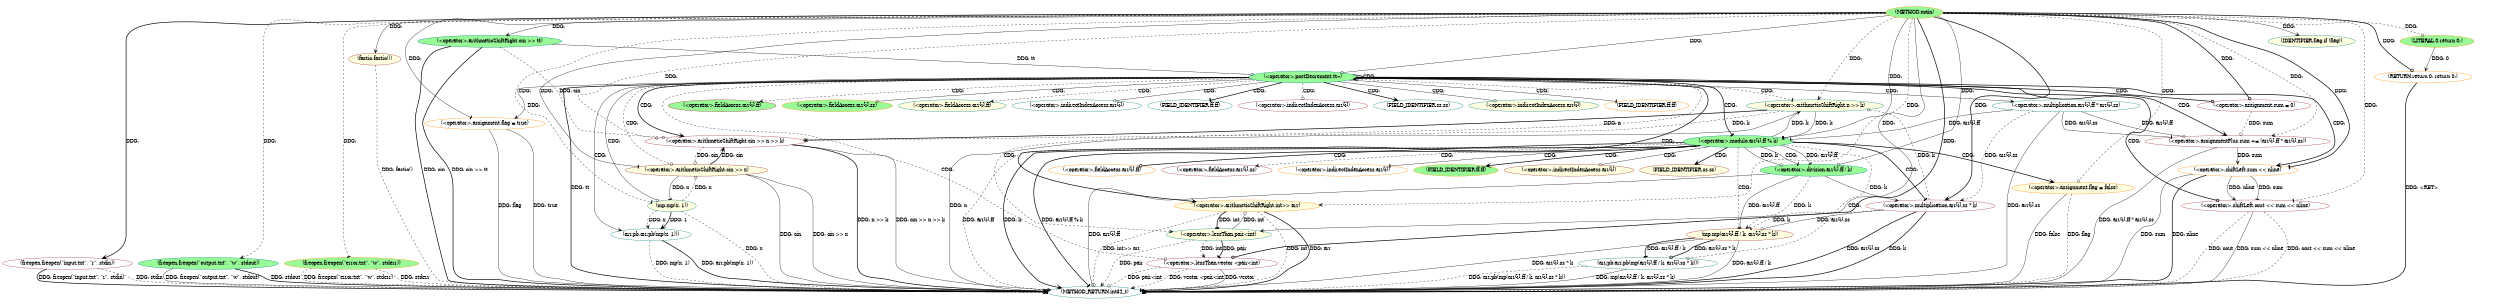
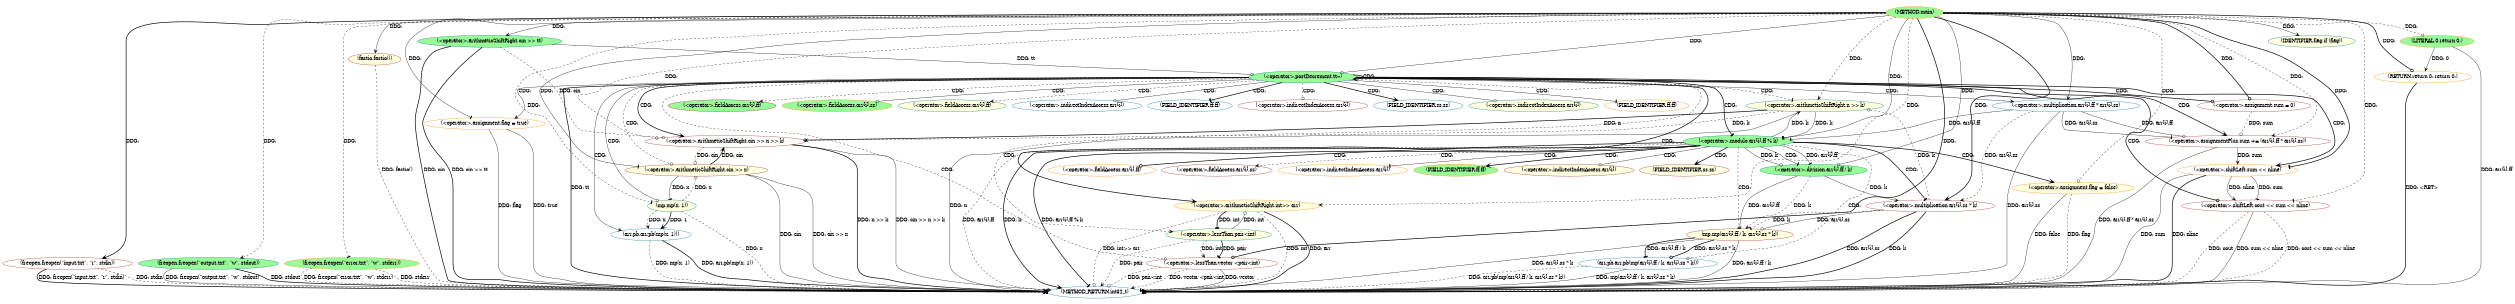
edge "(<operator>.division,arr[i].ff / k)" -> "(METHOD_RETURN,int32_t)": now "(LITERAL,0,return 0;)" -> "(METHOD_RETURN,int32_t)"
edge "(METHOD,main)" -> "(<operator>.lessThan,pair<int)": now "(METHOD,main)" -> "(<operator>.multiplication,arr[i].ff * arr[i].ss)"
